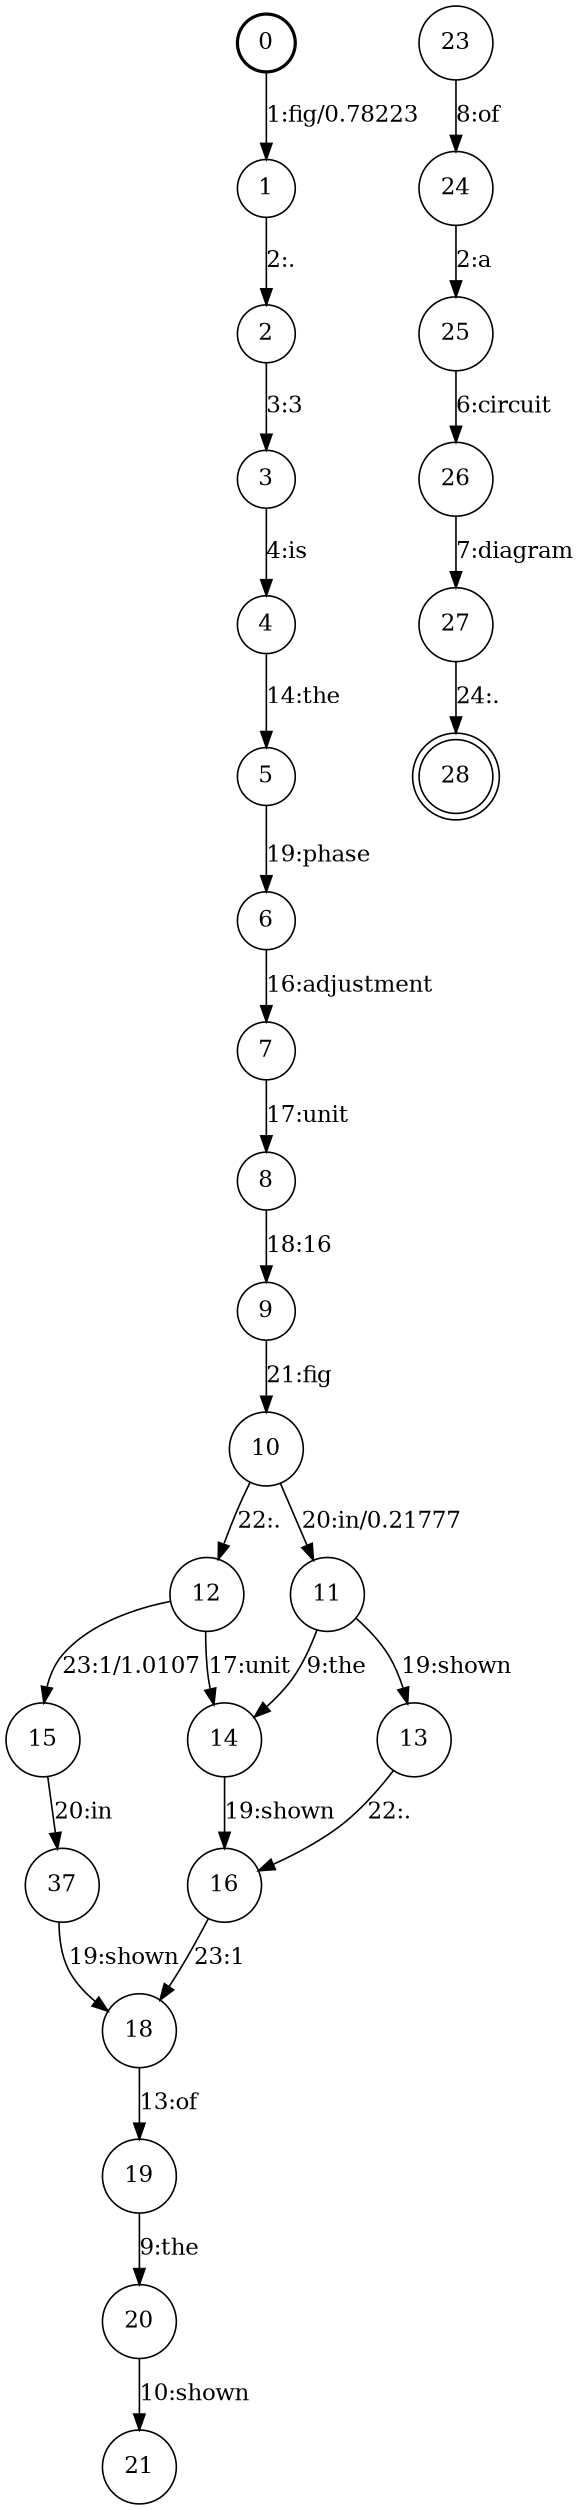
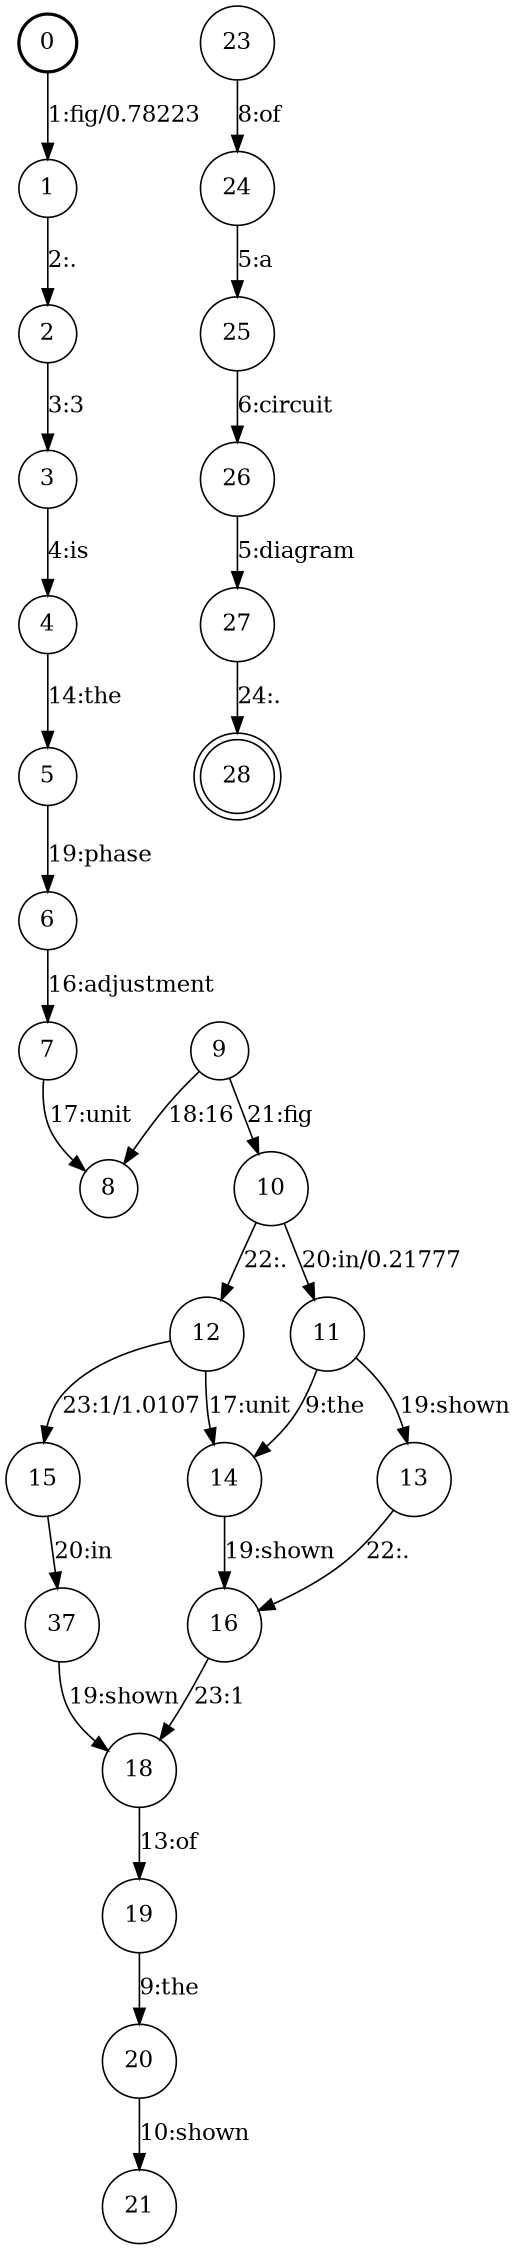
edge "24" -> "25": label "2:a" -> "5:a"
edge "26" -> "27": label "7:diagram" -> "5:diagram"
edge "8" -> "9": reversed
